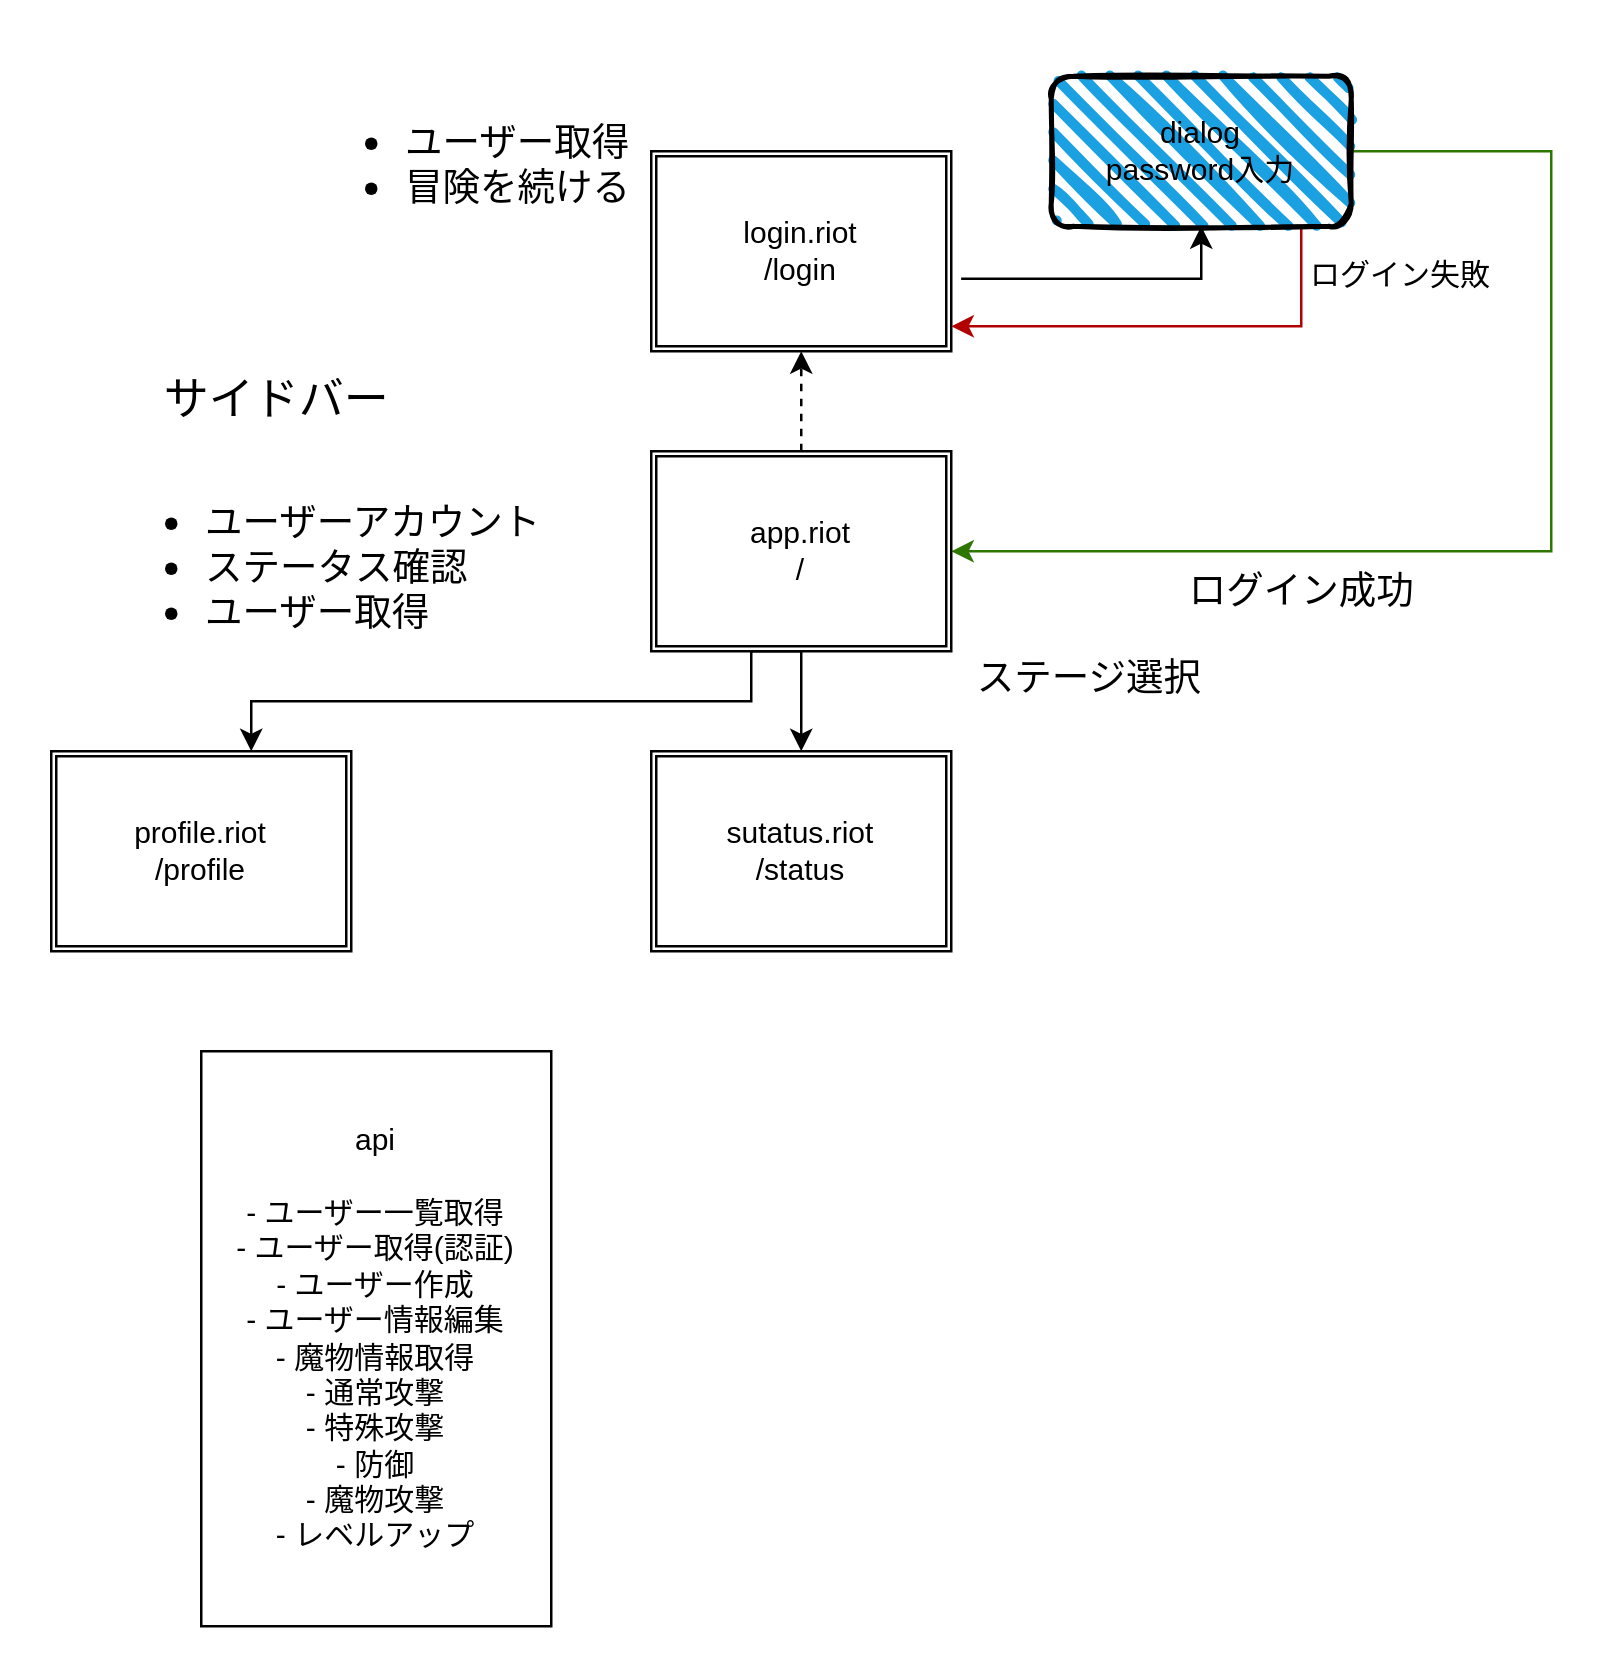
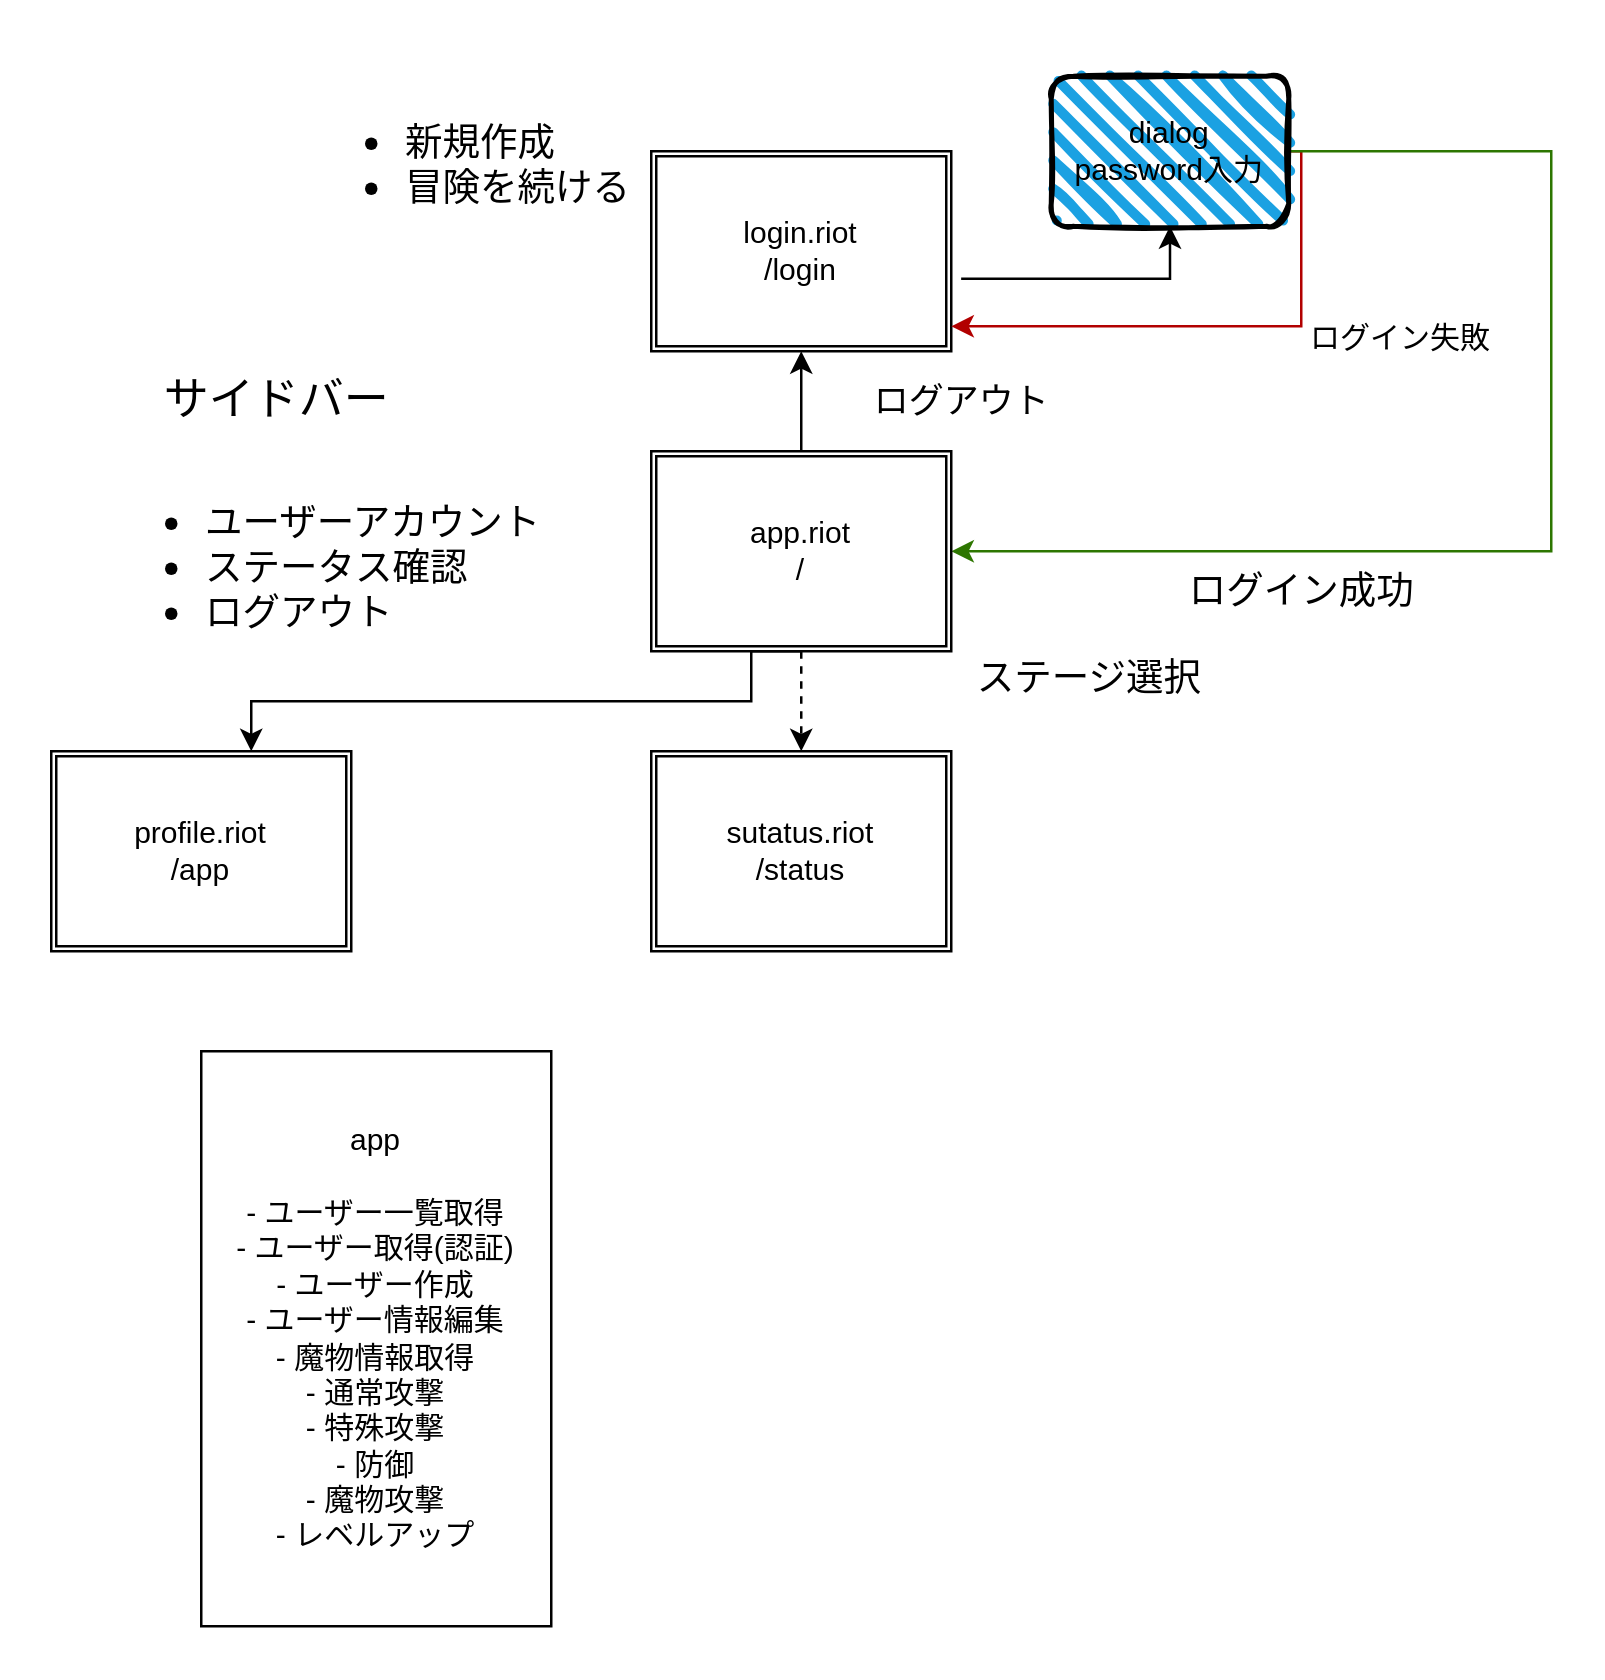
node "dialog password入力": size 300x150 -> 238x150
node "ユーザー取得 冒険を続ける": label "ユーザー取得 冒険を続ける" -> "新規作成 冒険を続ける"
node "ログイン失敗": moved (1401, 276) -> (1401, 339)
node "ログアウト": added
edge "app.riot /" -> "login.riot /login": style dashed -> solid
node "ユーザーアカウント ステータス確認 ユーザー取得": label "ユーザーアカウント ステータス確認 ユーザー取得" -> "ユーザーアカウント ステータス確認 ログアウト"
edge "app.riot /" -> "sutatus.riot /status": style solid -> dashed
node "profile.riot /profile": label "profile.riot /profile" -> "profile.riot /app"
node "api - ユーザー一覧取得 - ユーザー取得(認証) - ユーザー作成 - ユーザー情報編集 - 魔物情報取得 - 通常攻撃 - 特殊攻撃 - 防御 - 魔物攻撃 - レベルアップ": label "api - ユーザー一覧取得 - ユーザー取得(認証) - ユーザー作成 - ユーザー情報編集 - 魔物情報取得 - 通常攻撃 - 特殊攻撃 - 防御 - 魔物攻撃 - レベルアップ" -> "app - ユーザー一覧取得 - ユーザー取得(認証) - ユーザー作成 - ユーザー情報編集 - 魔物情報取得 - 通常攻撃 - 特殊攻撃 - 防御 - 魔物攻撃 - レベルアップ"
